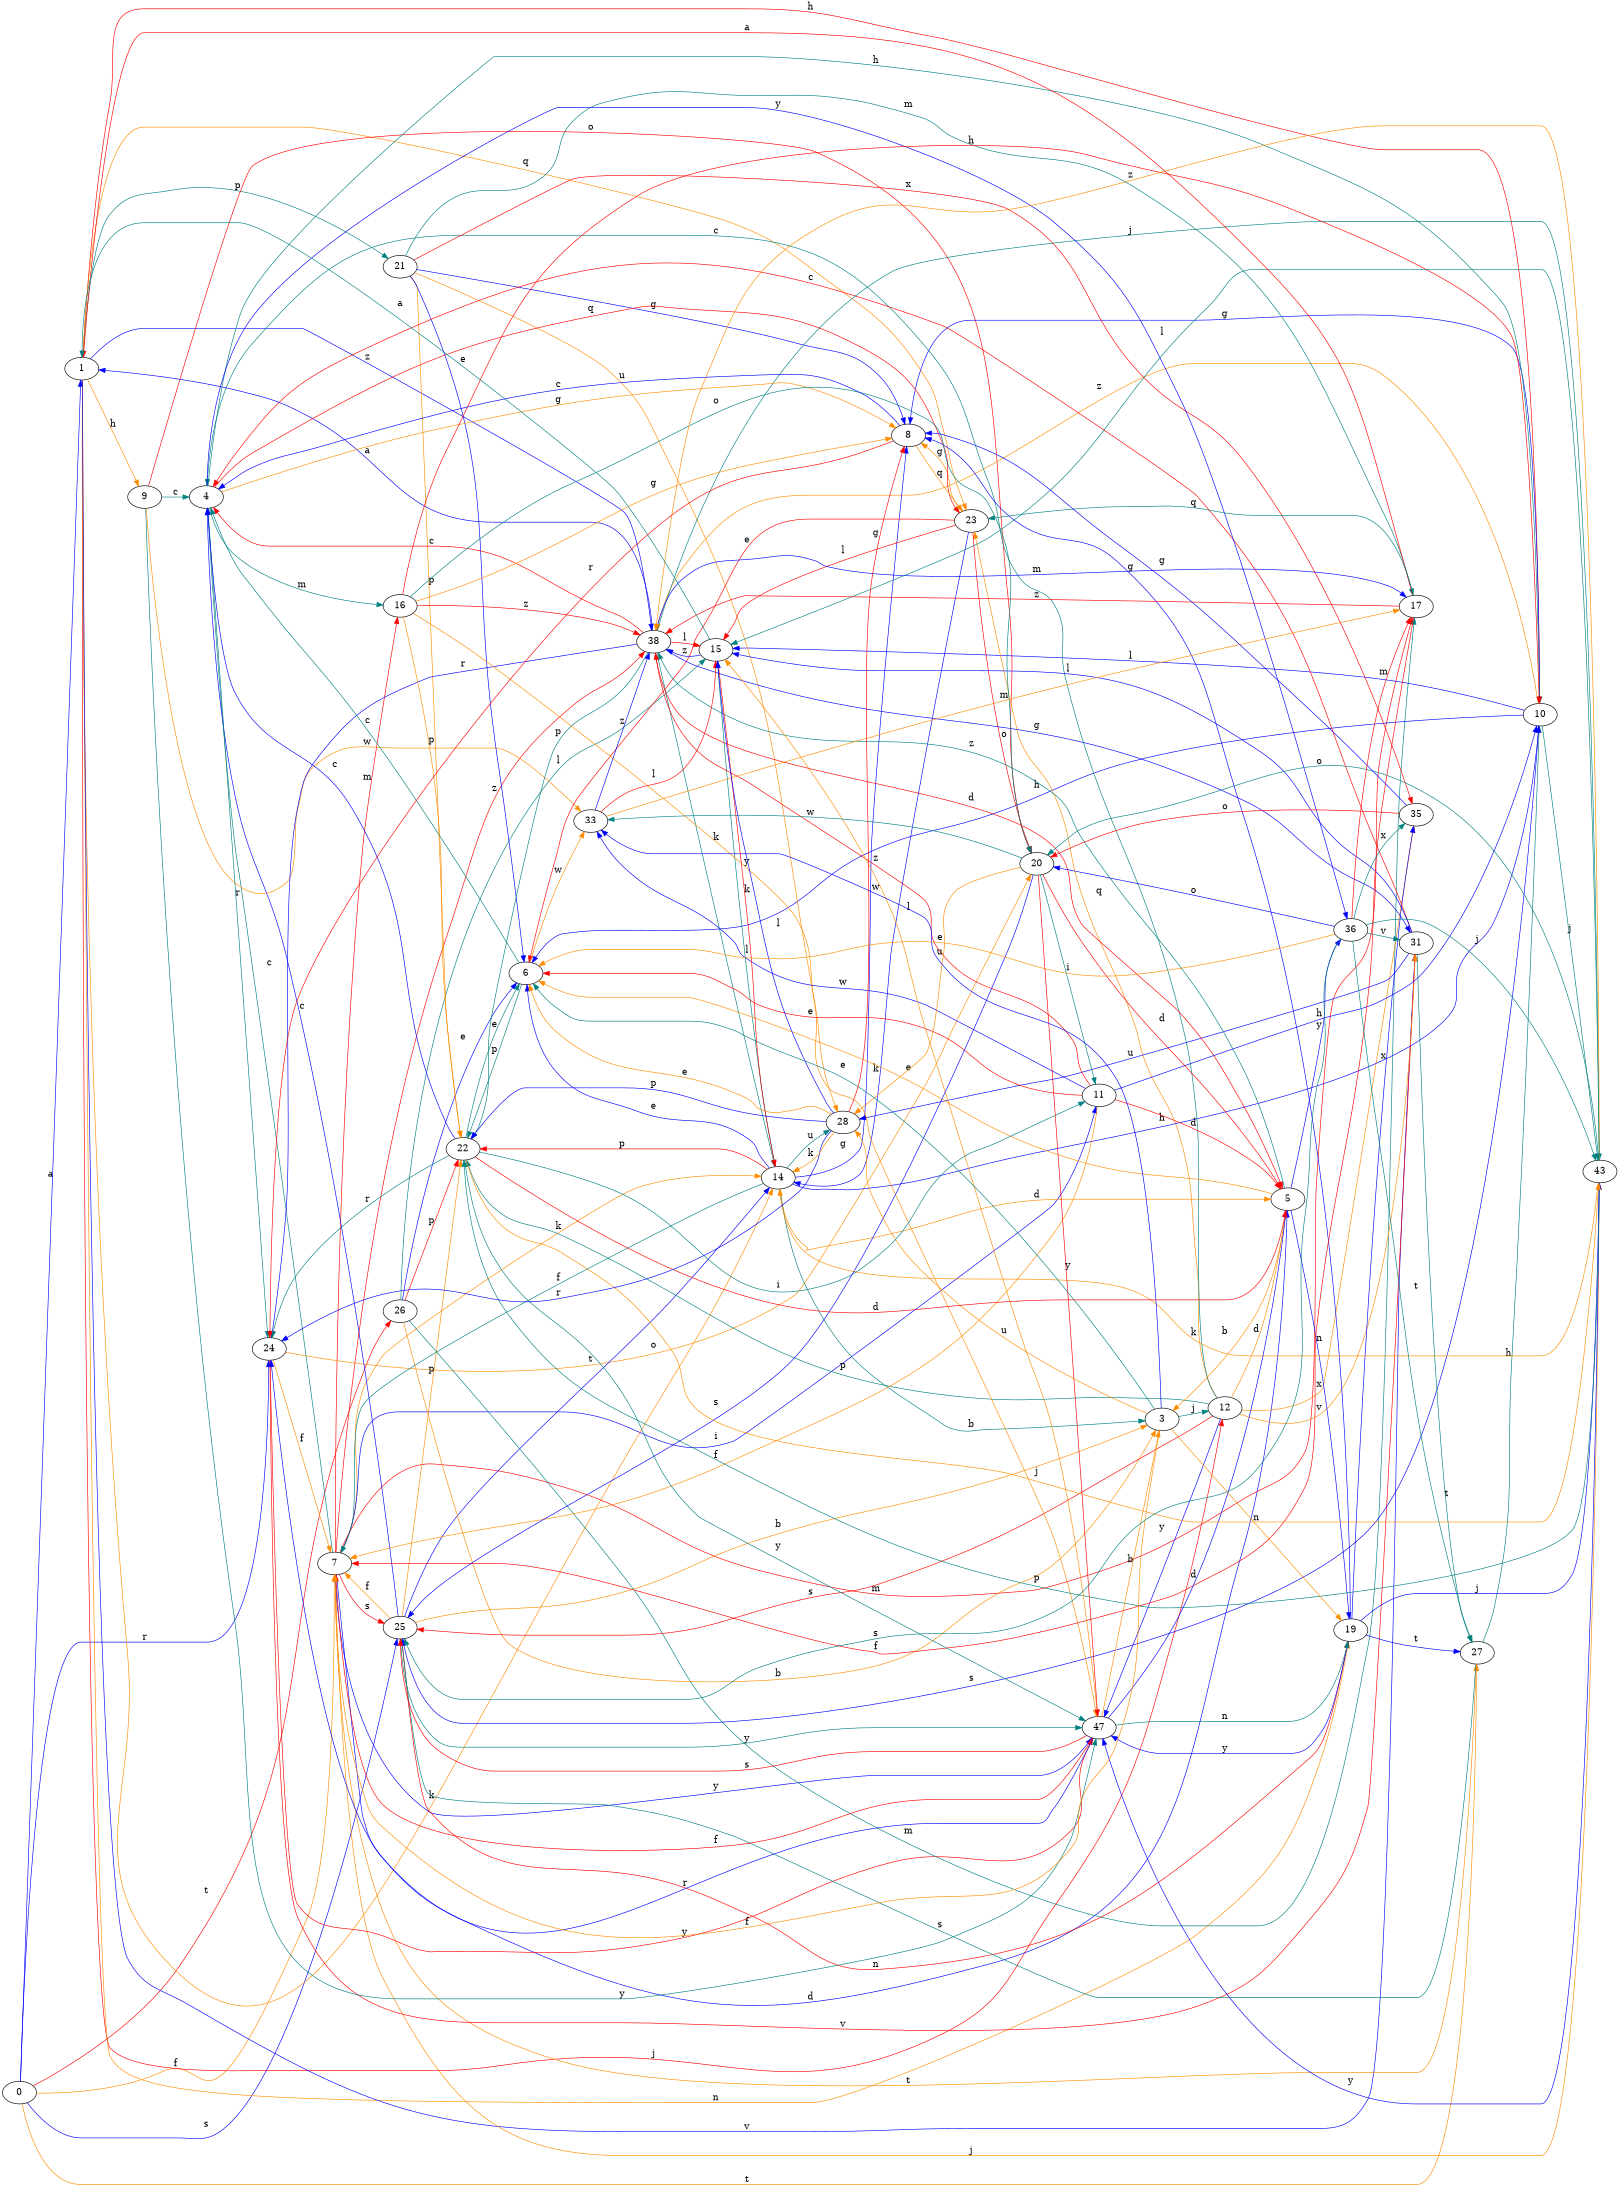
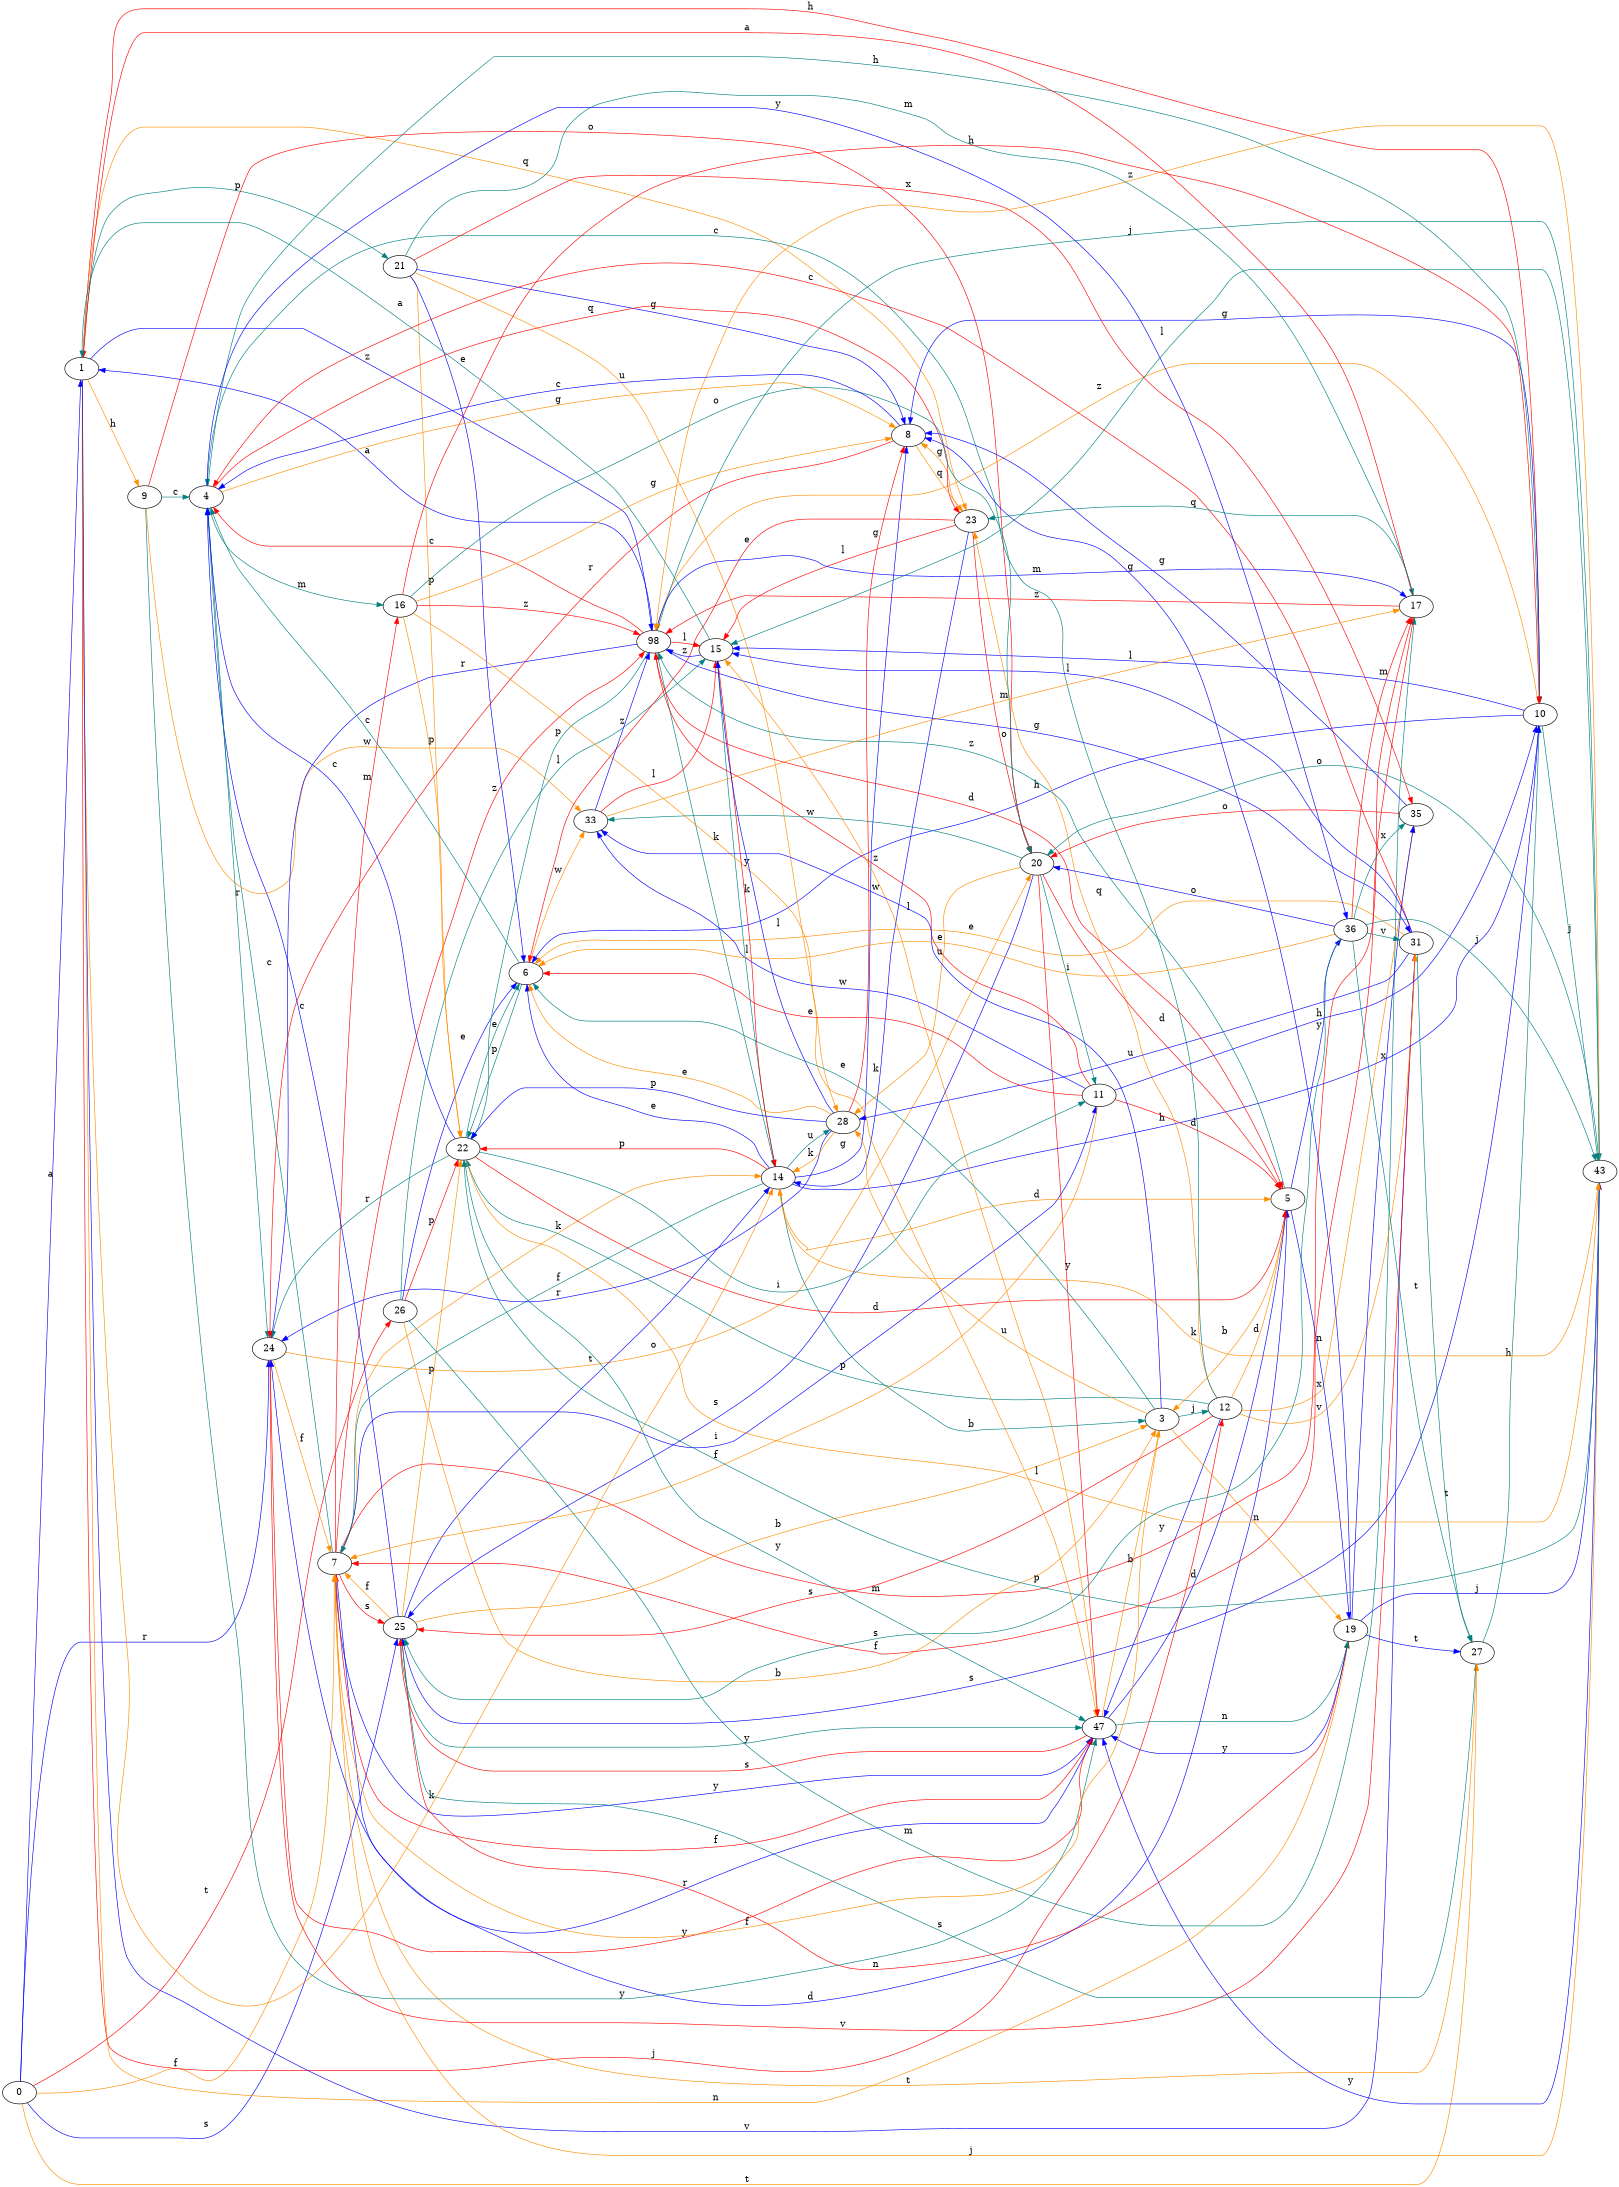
node "38": label "38" -> "98"
edge "5" -> "6": now "31" -> "6"
edge "22" -> "43": label "j" -> "l"
